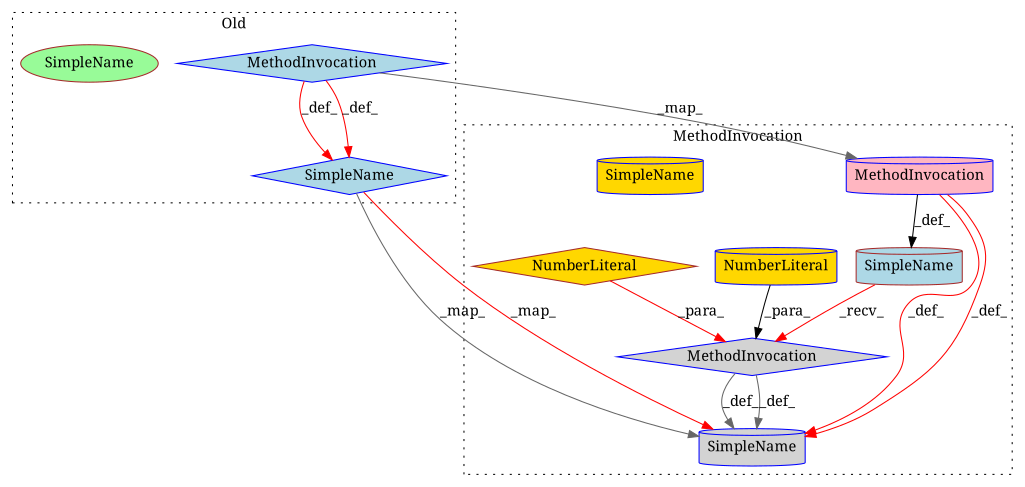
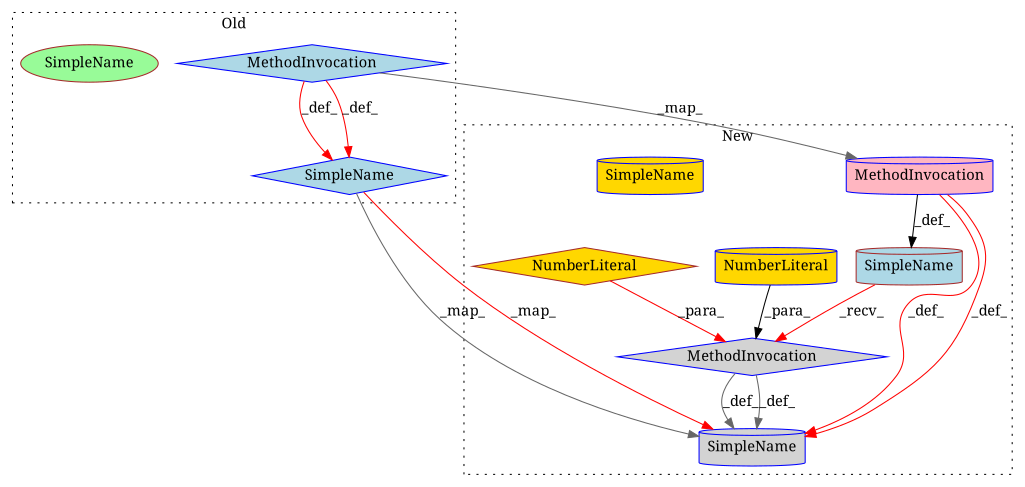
cluster "MethodInvocation": label "MethodInvocation" -> "New"
